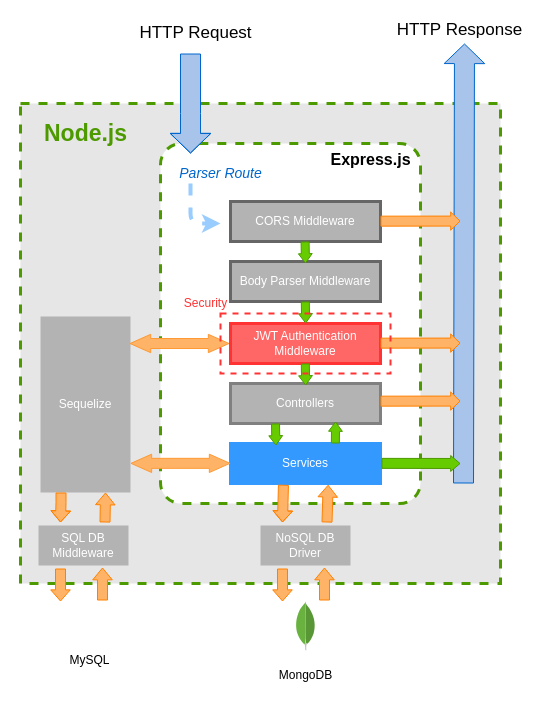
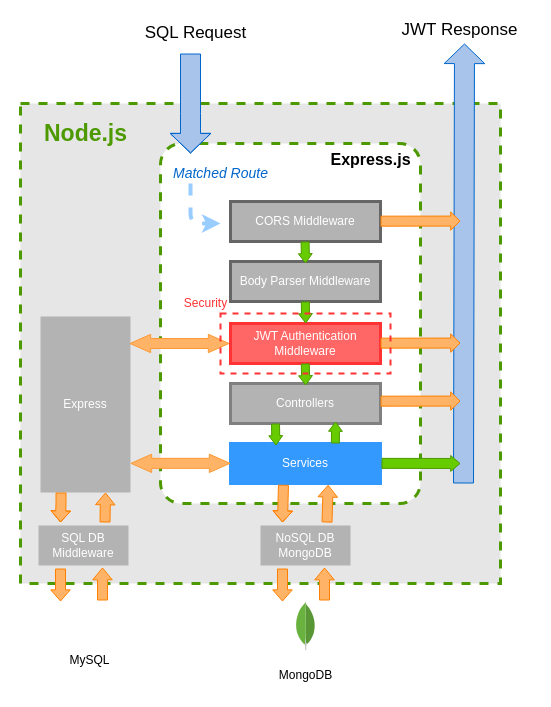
node "HTTP Response": label "HTTP Response" -> "JWT Response"
node "HTTP Request": label "HTTP Request" -> "SQL Request"
node "Parser Route": label "Parser Route" -> "Matched Route"
node "Sequelize": label "Sequelize" -> "Express"
node "NoSQL DB Driver": label "NoSQL DB Driver" -> "NoSQL DB MongoDB"
